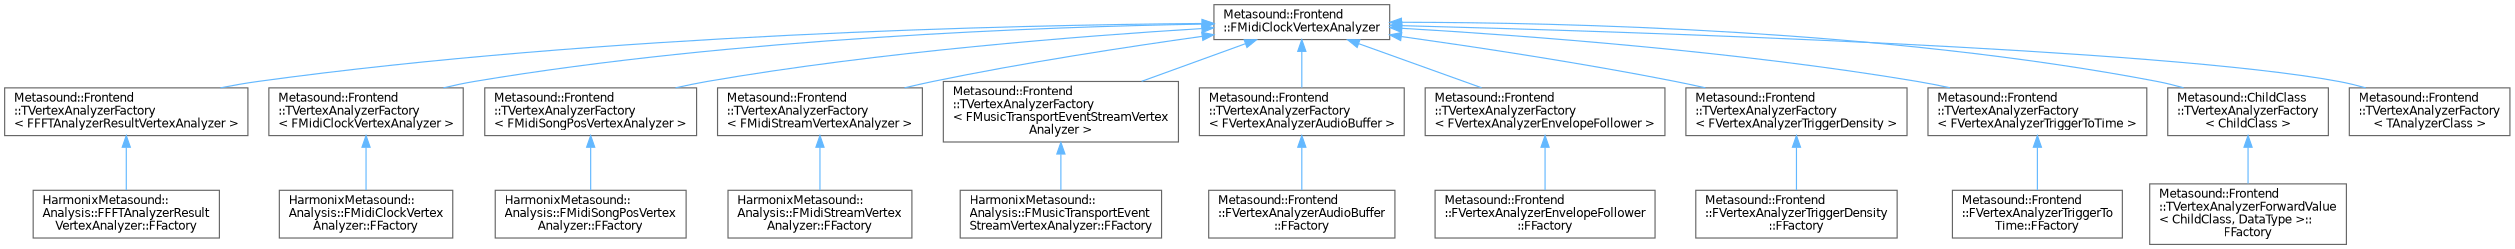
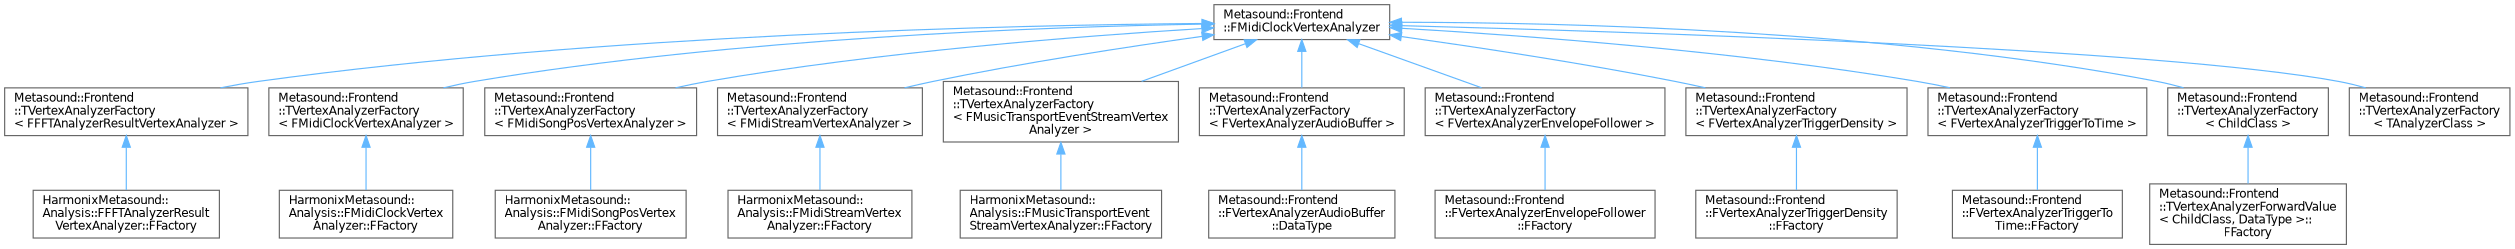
node "Metasound::ChildClass ::TVertexAnalyzerFactory < ChildClass >": label "Metasound::ChildClass ::TVertexAnalyzerFactory < ChildClass >" -> "Metasound::Frontend ::TVertexAnalyzerFactory < ChildClass >"
node "Metasound::Frontend ::FVertexAnalyzerAudioBuffer ::FFactory": label "Metasound::Frontend ::FVertexAnalyzerAudioBuffer ::FFactory" -> "Metasound::Frontend ::FVertexAnalyzerAudioBuffer ::DataType"
